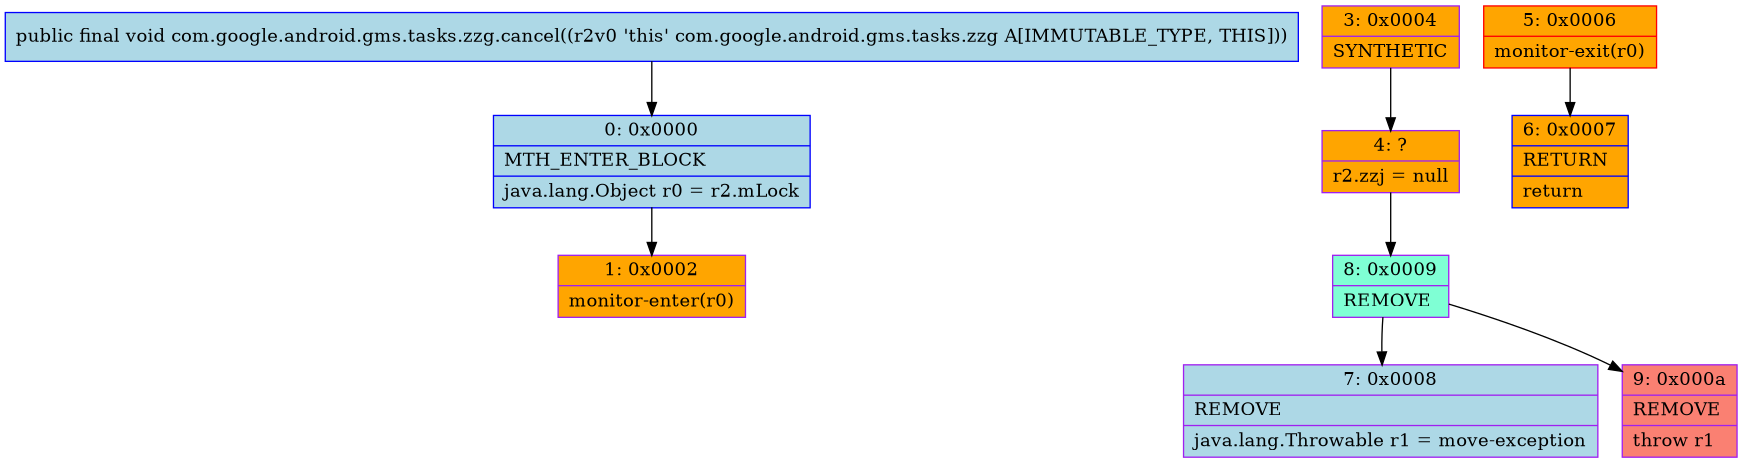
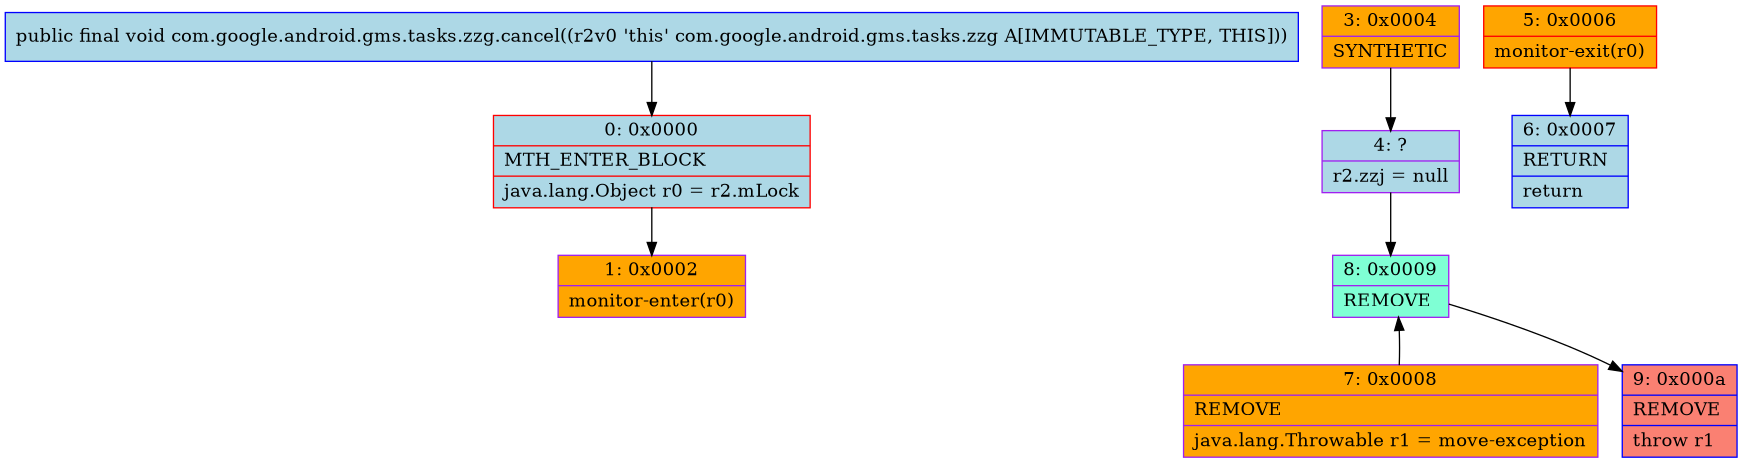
node "0: 0x0000": color blue -> red
node "4: ?": fillcolor orange -> lightblue
node "6: 0x0007": fillcolor orange -> lightblue
edge "8: 0x0009" -> "7: 0x0008": reversed
node "7: 0x0008": fillcolor lightblue -> orange
node "9: 0x000a": color purple -> blue
